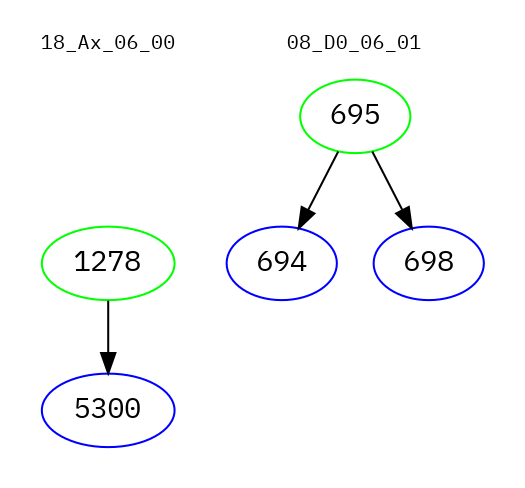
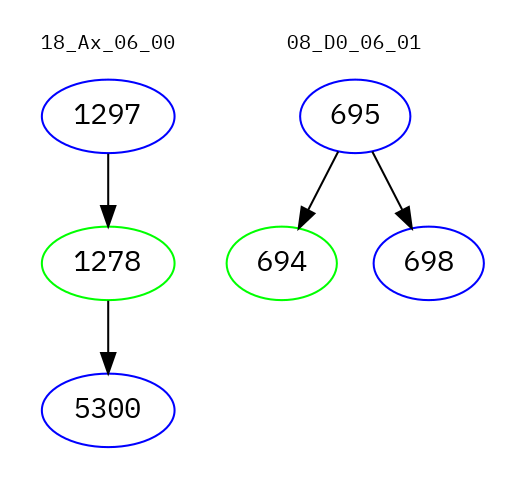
node "1297": added
node "695": color green -> blue
node "694": color blue -> green
